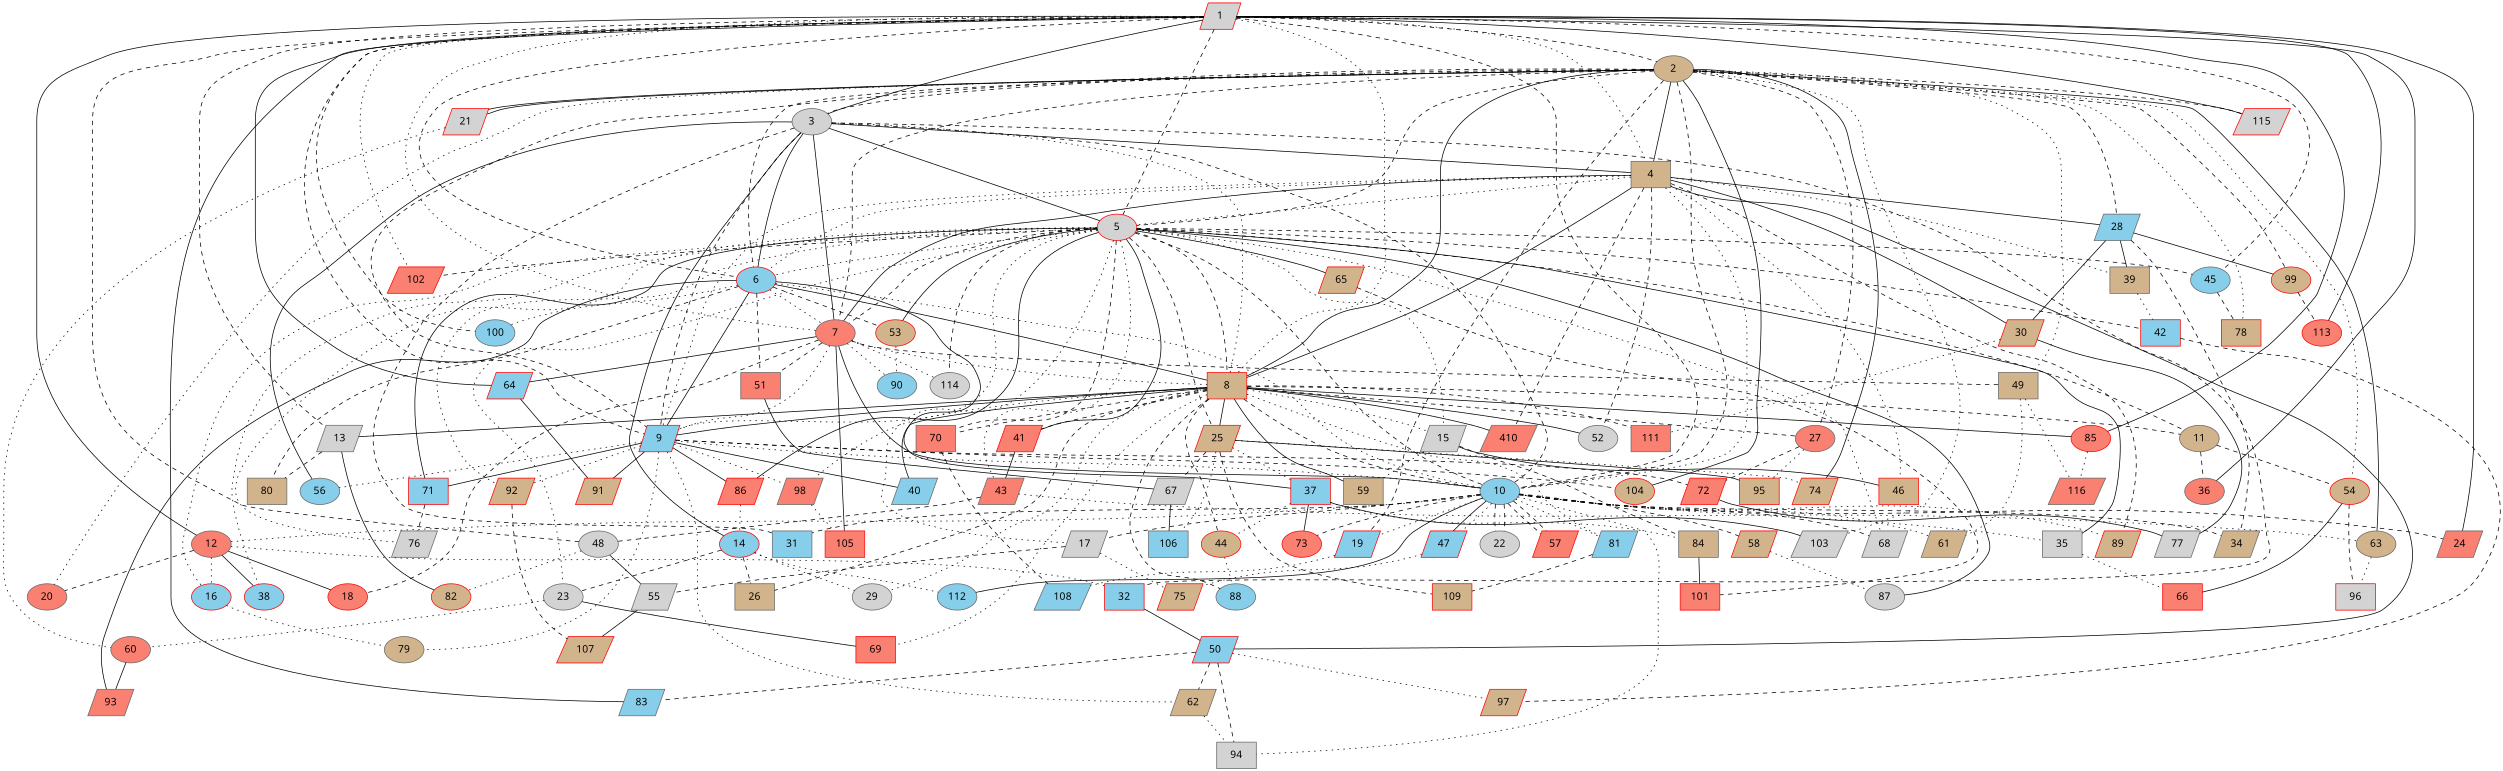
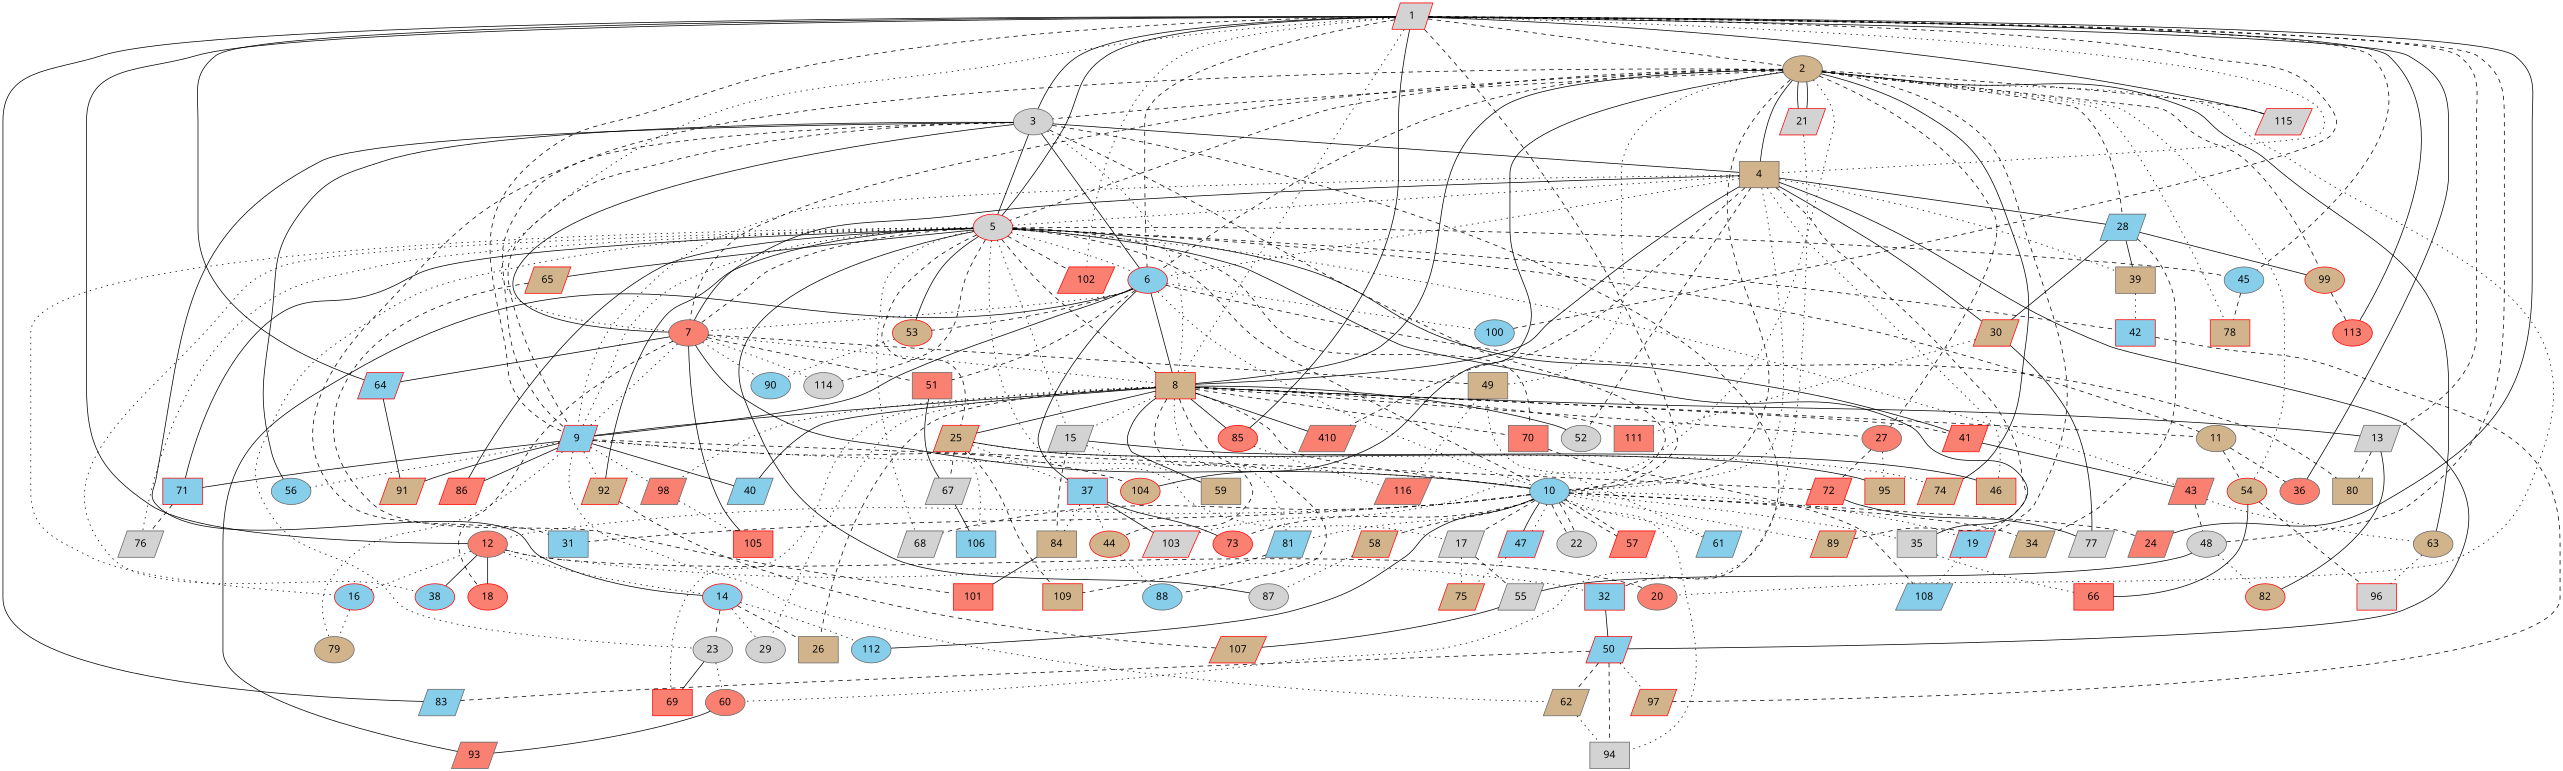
edge "1" -- "5": style dashed -> solid
edge "5" -- "92": style dotted -> solid
edge "86" -- "14": now "12" -- "14"
node "103": color gray40 -> red
node "61": fillcolor tan -> skyblue
